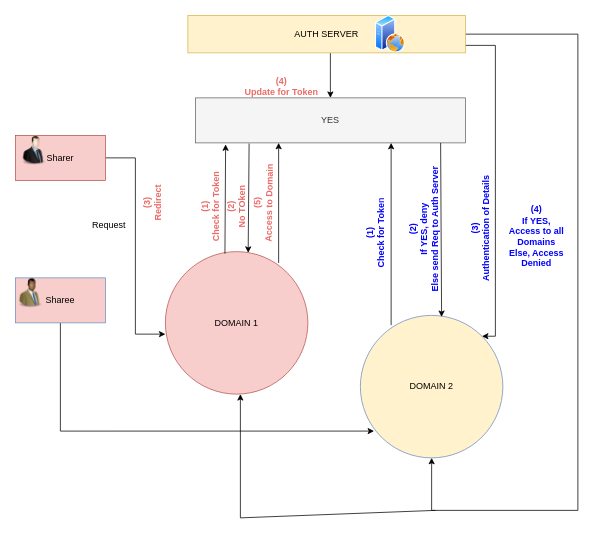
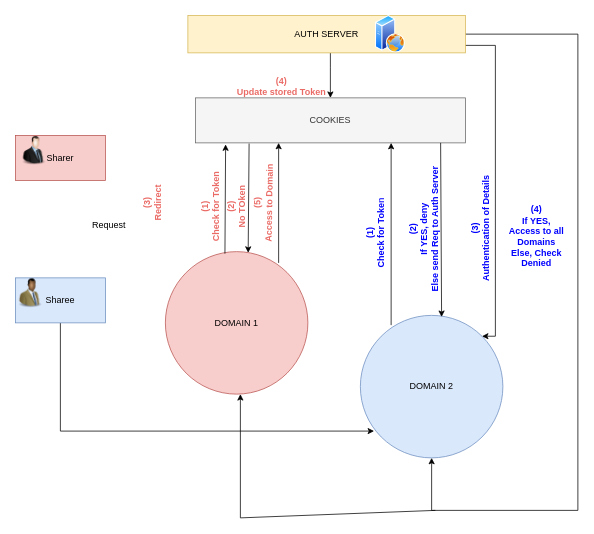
node "(4) Update for Token": label "(4) Update for Token" -> "(4) Update stored Token"
node "YES": label "YES" -> "COOKIES"
node "(4) If YES, Access to all Domains Else, Access Denied": label "(4) If YES, Access to all Domains Else, Access Denied" -> "(4) If YES, Access to all Domains Else, Check Denied"
edge "Sharer" -> "DOMAIN 1": removed
node "Sharee": fillcolor #f8cecc -> #dae8fc
node "DOMAIN 2": fillcolor #fff2cc -> #dae8fc
